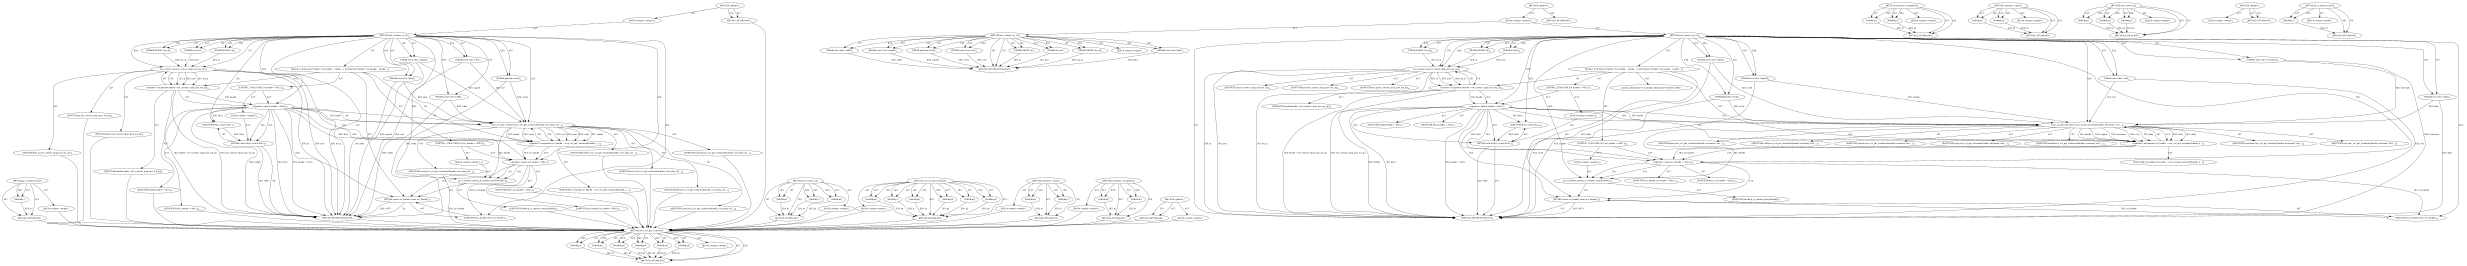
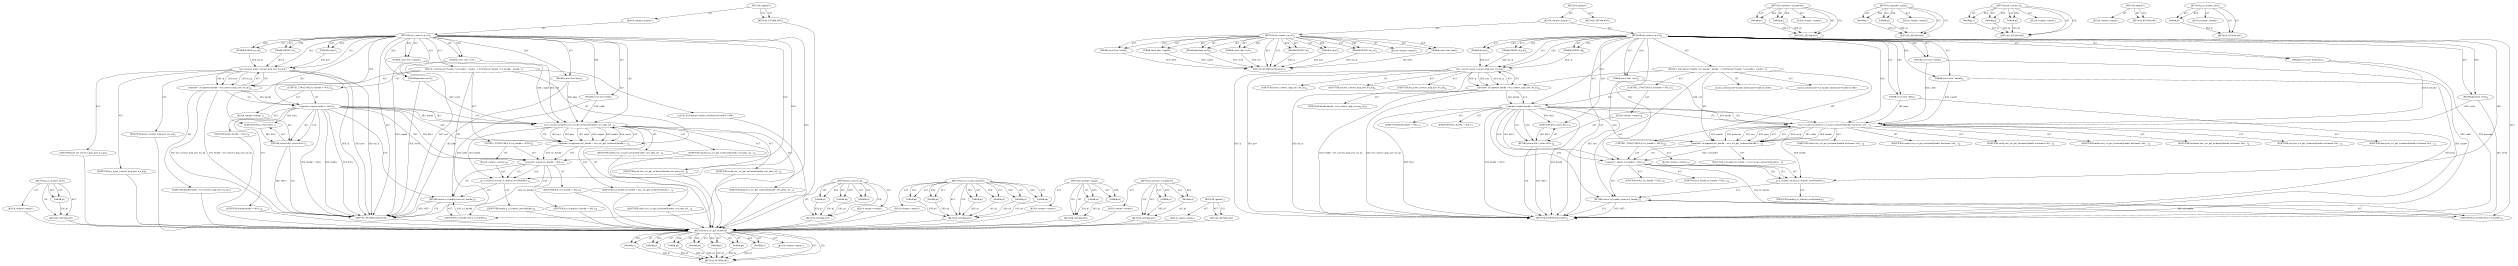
node "<(LOCAL,GIOChannel* handle: GIOChannel*)<SUB>4</SUB>>": added
node "<(LOCAL,GIOChannel* handle: GIOChannel*)<SUB>3</SUB>>": added
node "(PARAM,p7)": added
